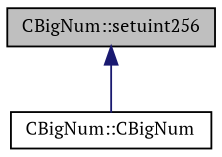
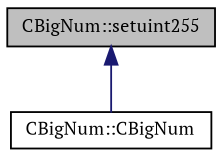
node "CBigNum::setuint256": label "CBigNum::setuint256" -> "CBigNum::setuint255"
